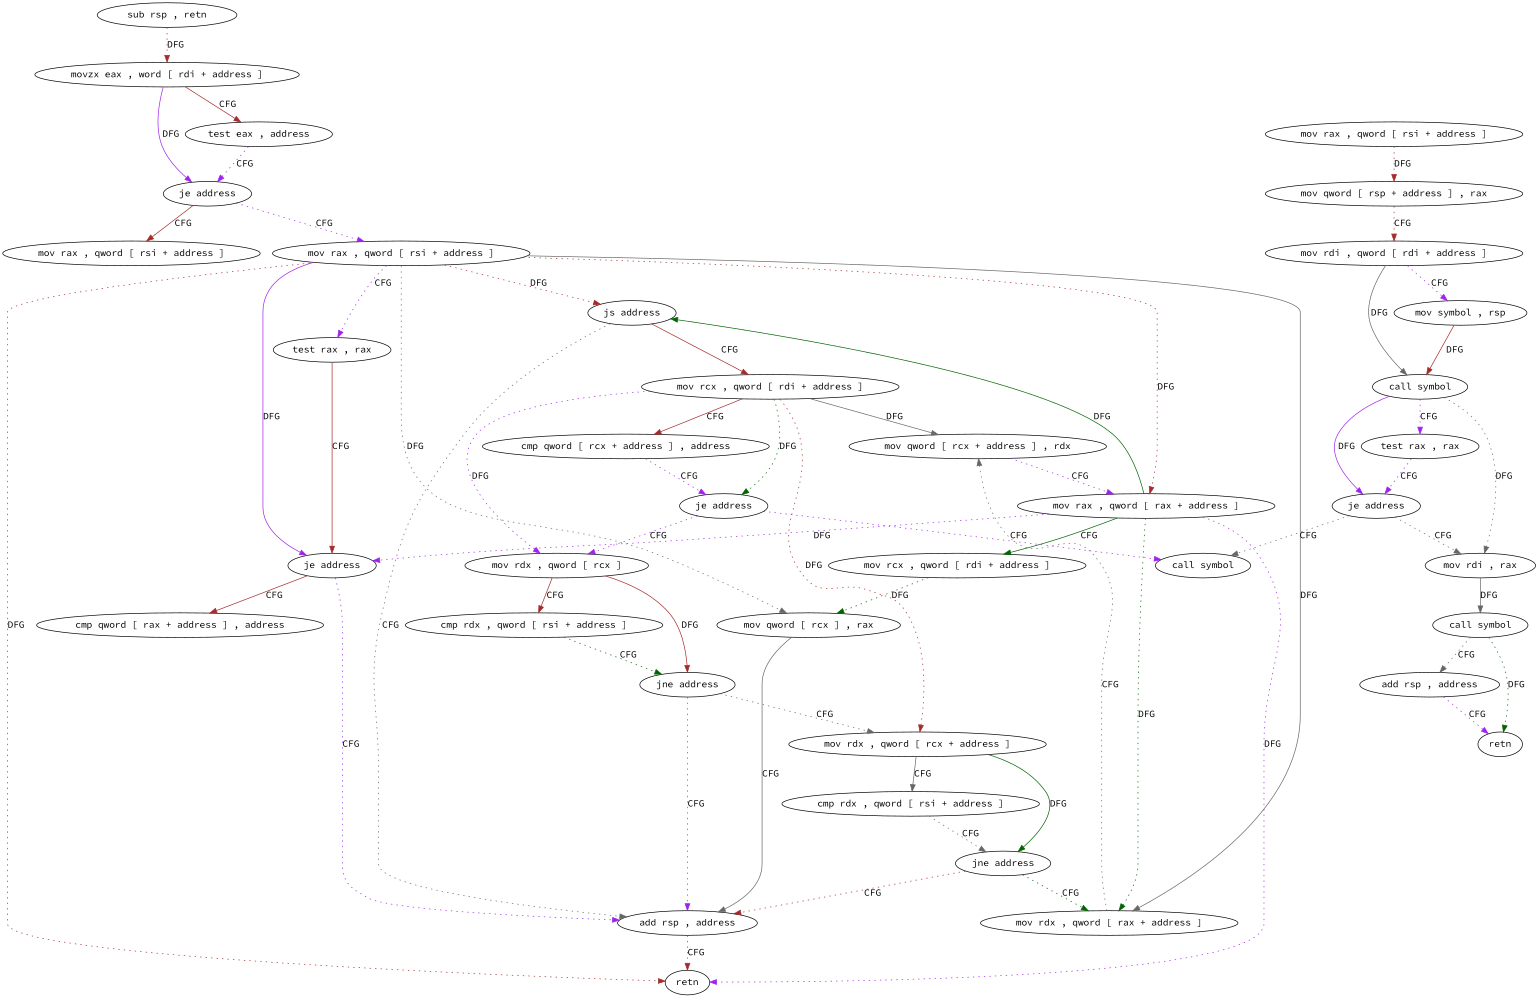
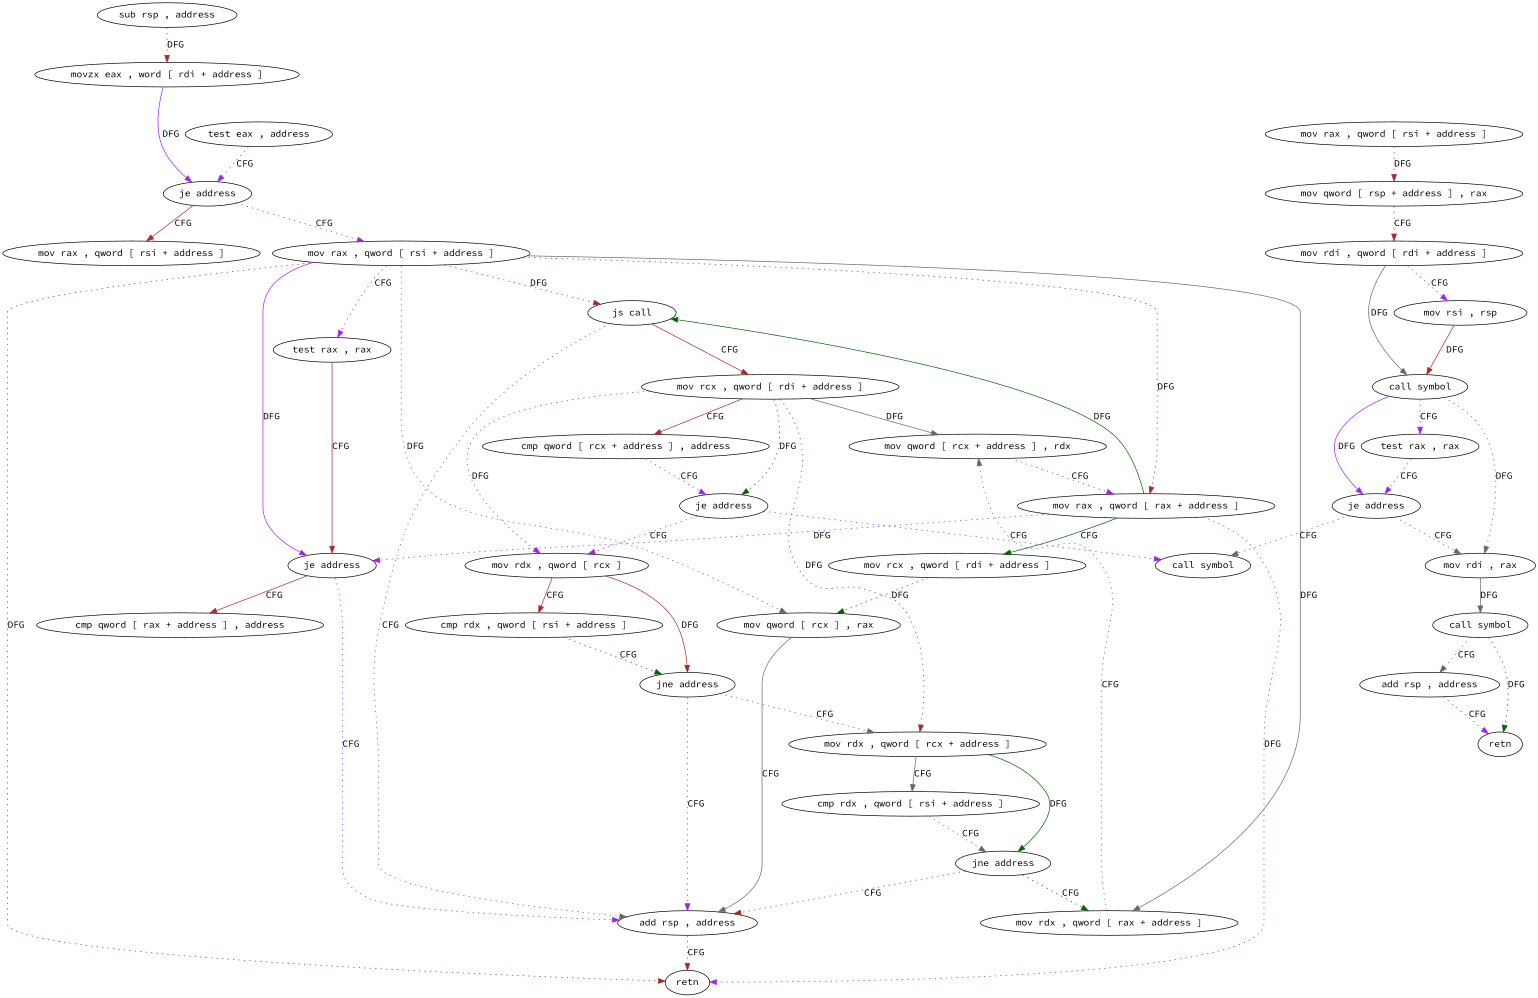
node "sub rsp , retn": label "sub rsp , retn" -> "sub rsp , address"
edge "movzx eax , word [ rdi + address ]" -> "test eax , address": removed, label "CFG"
node "js address": label "js address" -> "js call"
node "mov symbol , rsp": label "mov symbol , rsp" -> "mov rsi , rsp"
edge "mov rax , qword [ rax + address ]" -> "mov rdx , qword [ rax + address ]": removed, label "DFG"
